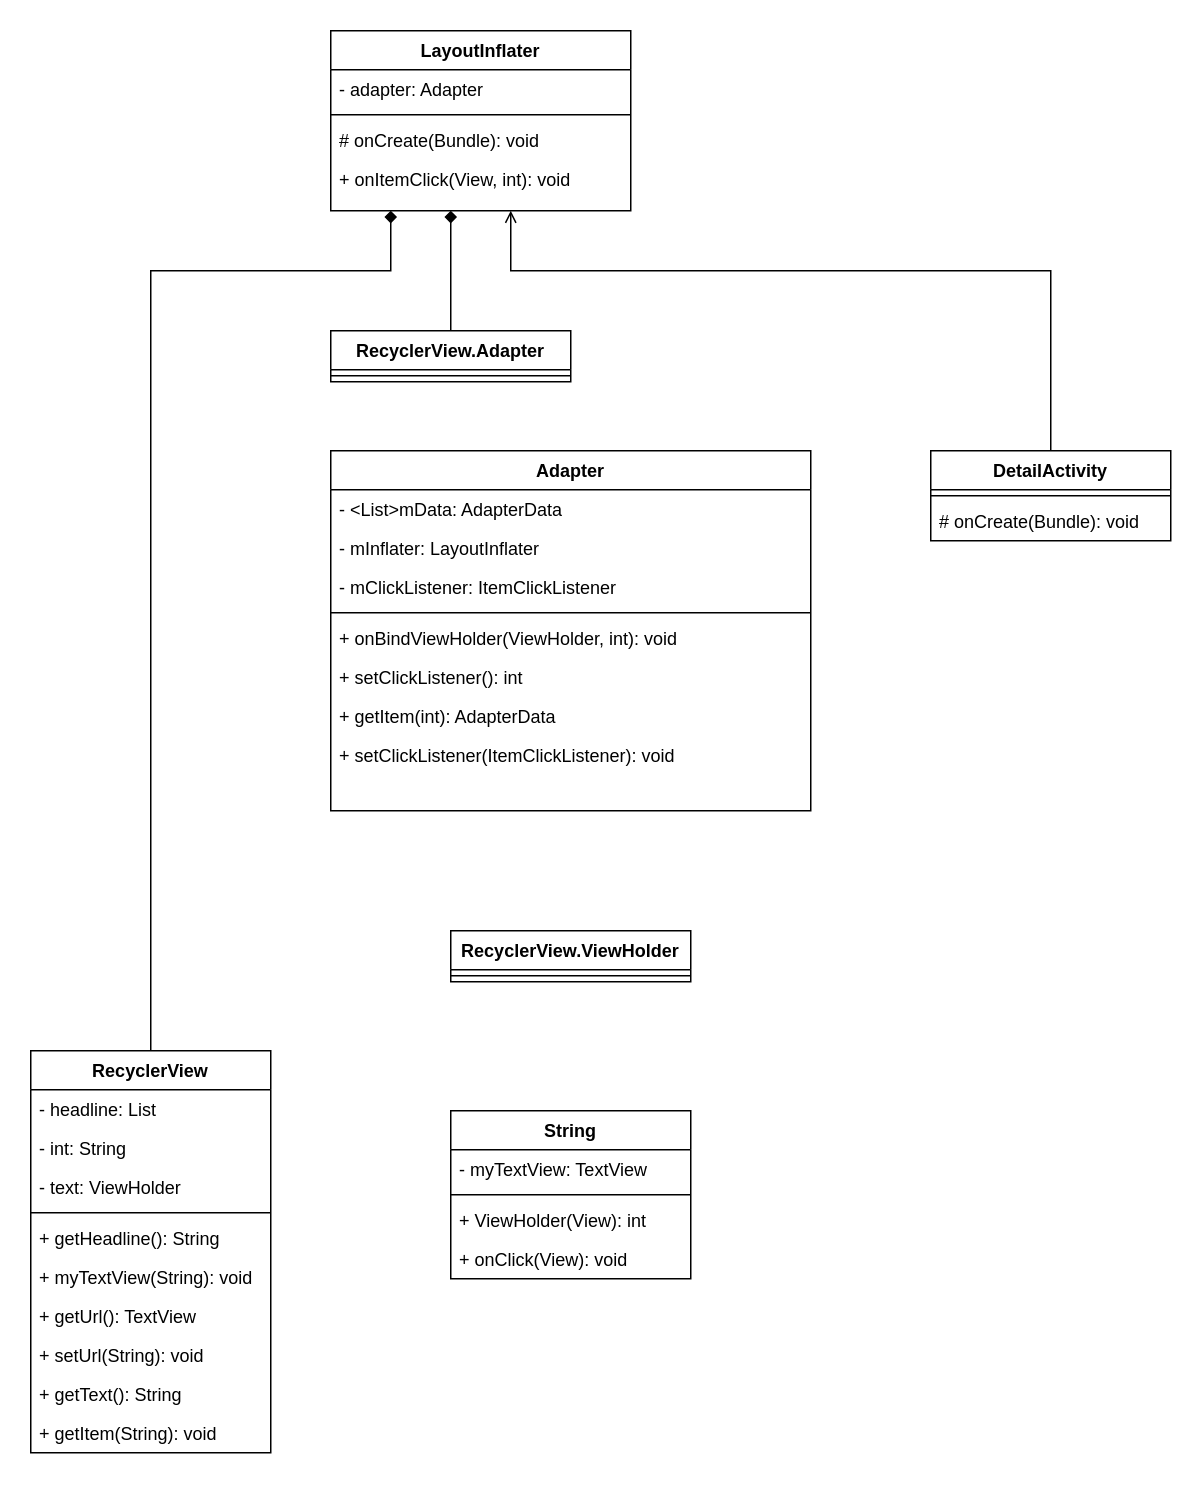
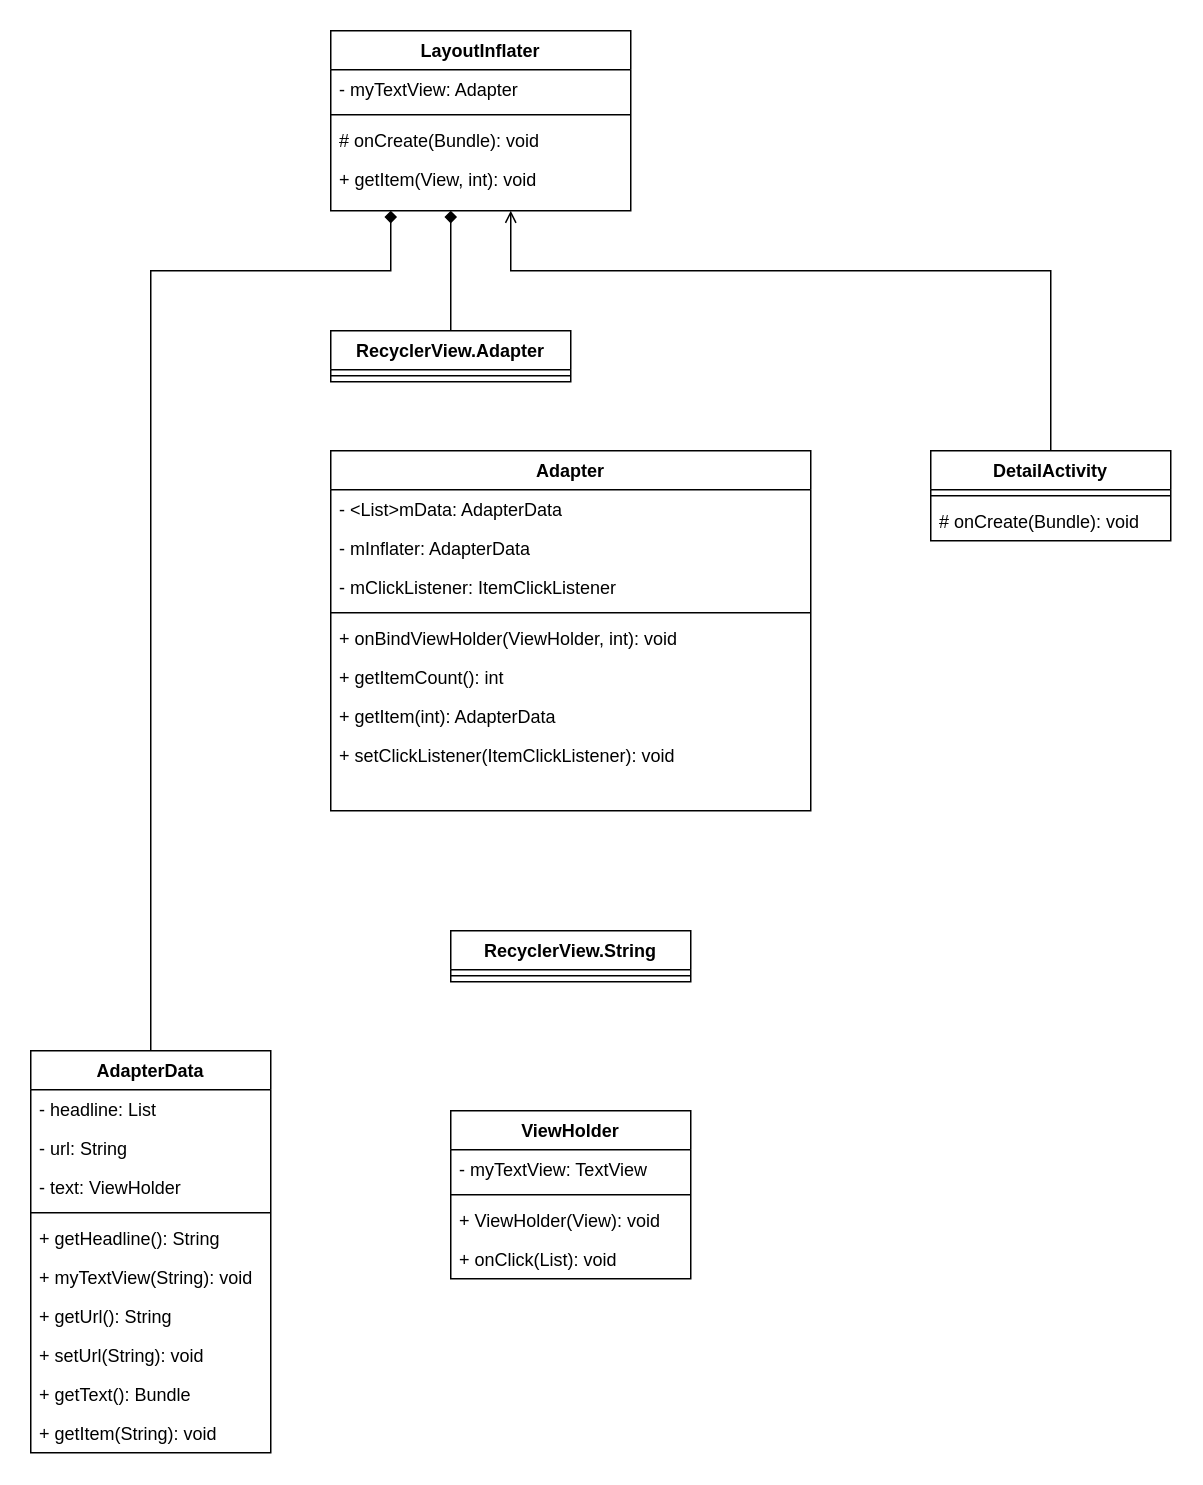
node "- adapter: Adapter": label "- adapter: Adapter" -> "- myTextView: Adapter"
node "+ onItemClick(View, int): void": label "+ onItemClick(View, int): void" -> "+ getItem(View, int): void"
node "- mInflater: LayoutInflater": label "- mInflater: LayoutInflater" -> "- mInflater: AdapterData"
node "+ setClickListener(): int": label "+ setClickListener(): int" -> "+ getItemCount(): int"
node "RecyclerView.ViewHolder": label "RecyclerView.ViewHolder" -> "RecyclerView.String"
node "RecyclerView": label "RecyclerView" -> "AdapterData"
node "String": label "String" -> "ViewHolder"
node "- int: String": label "- int: String" -> "- url: String"
node "+ ViewHolder(View): int": label "+ ViewHolder(View): int" -> "+ ViewHolder(View): void"
node "+ onClick(View): void": label "+ onClick(View): void" -> "+ onClick(List): void"
node "+ getUrl(): TextView": label "+ getUrl(): TextView" -> "+ getUrl(): String"
node "+ getText(): String": label "+ getText(): String" -> "+ getText(): Bundle"
